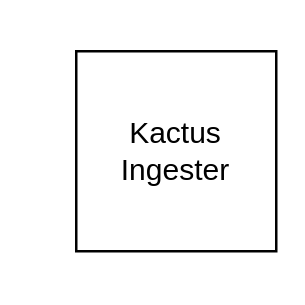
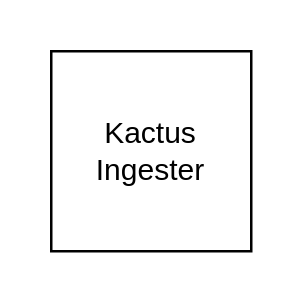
node "Kactus Ingester": moved (176, 151) -> (151, 151)
